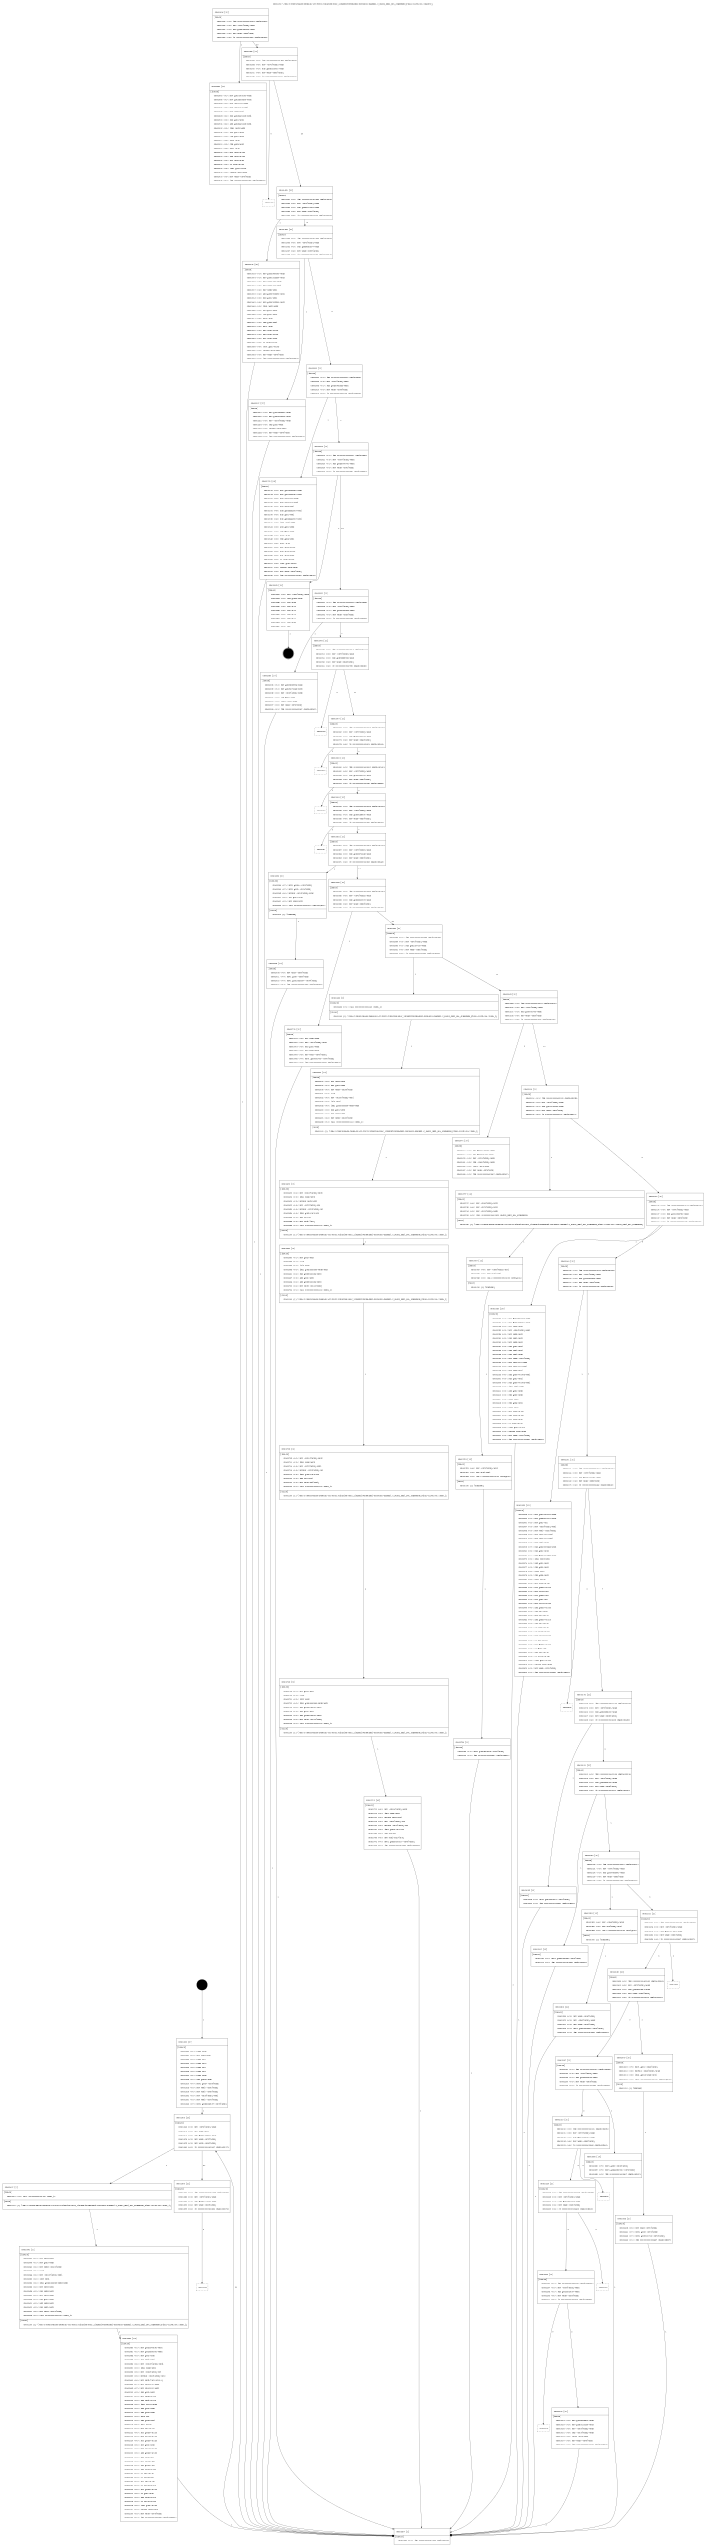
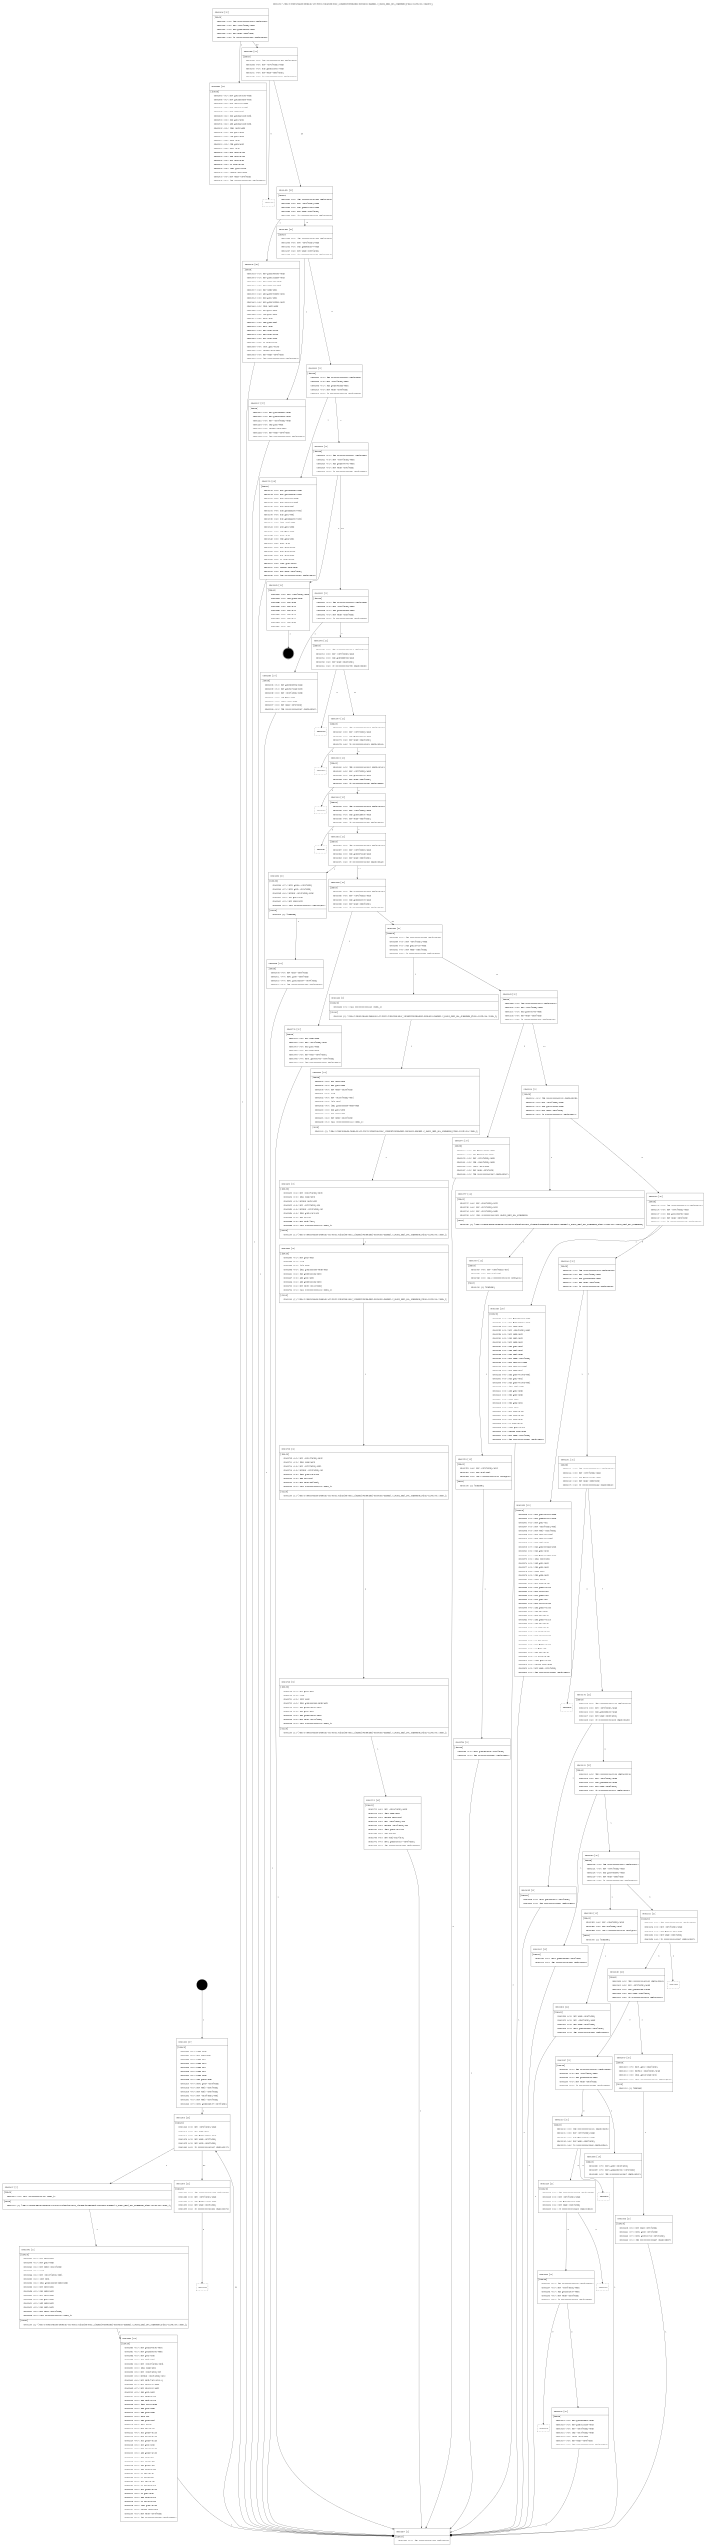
edge "0x402674 [27]" -> "0x402a87 [5]": added, label "2"
